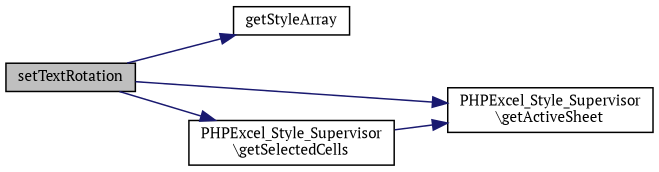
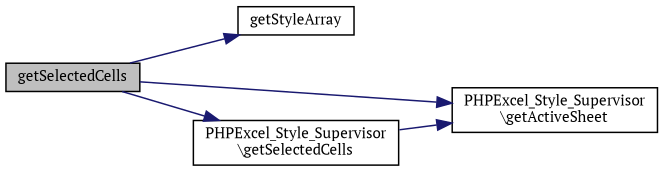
node "setTextRotation": label "setTextRotation" -> "getSelectedCells"
